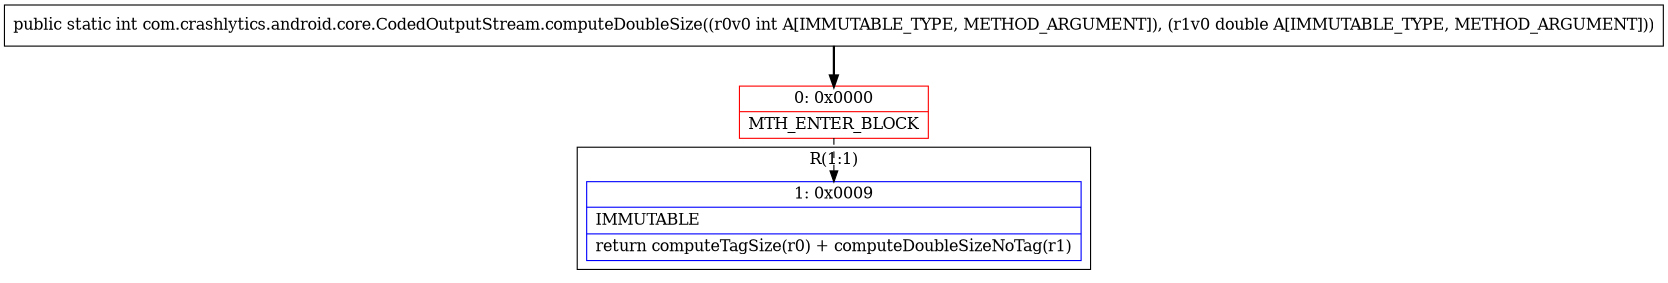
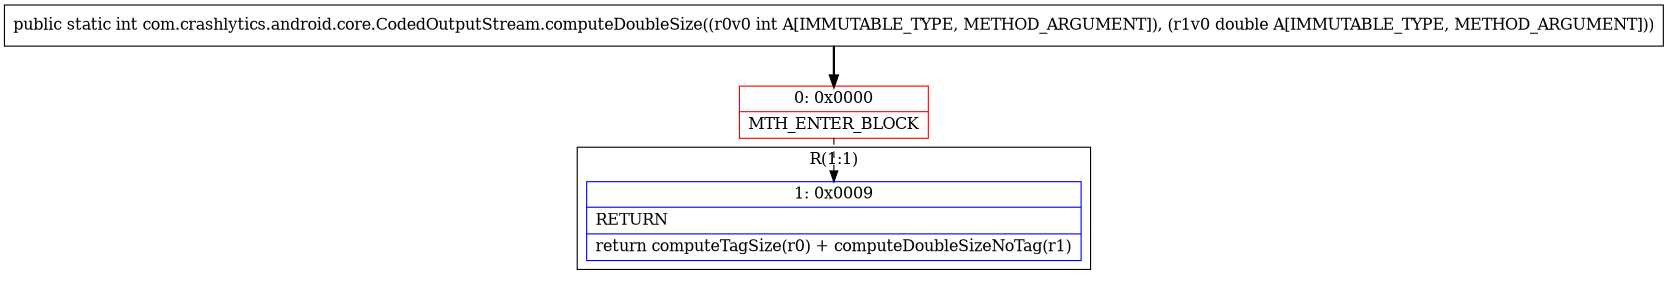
node "1: 0x0009": text "IMMUTABLE" -> "RETURN"
